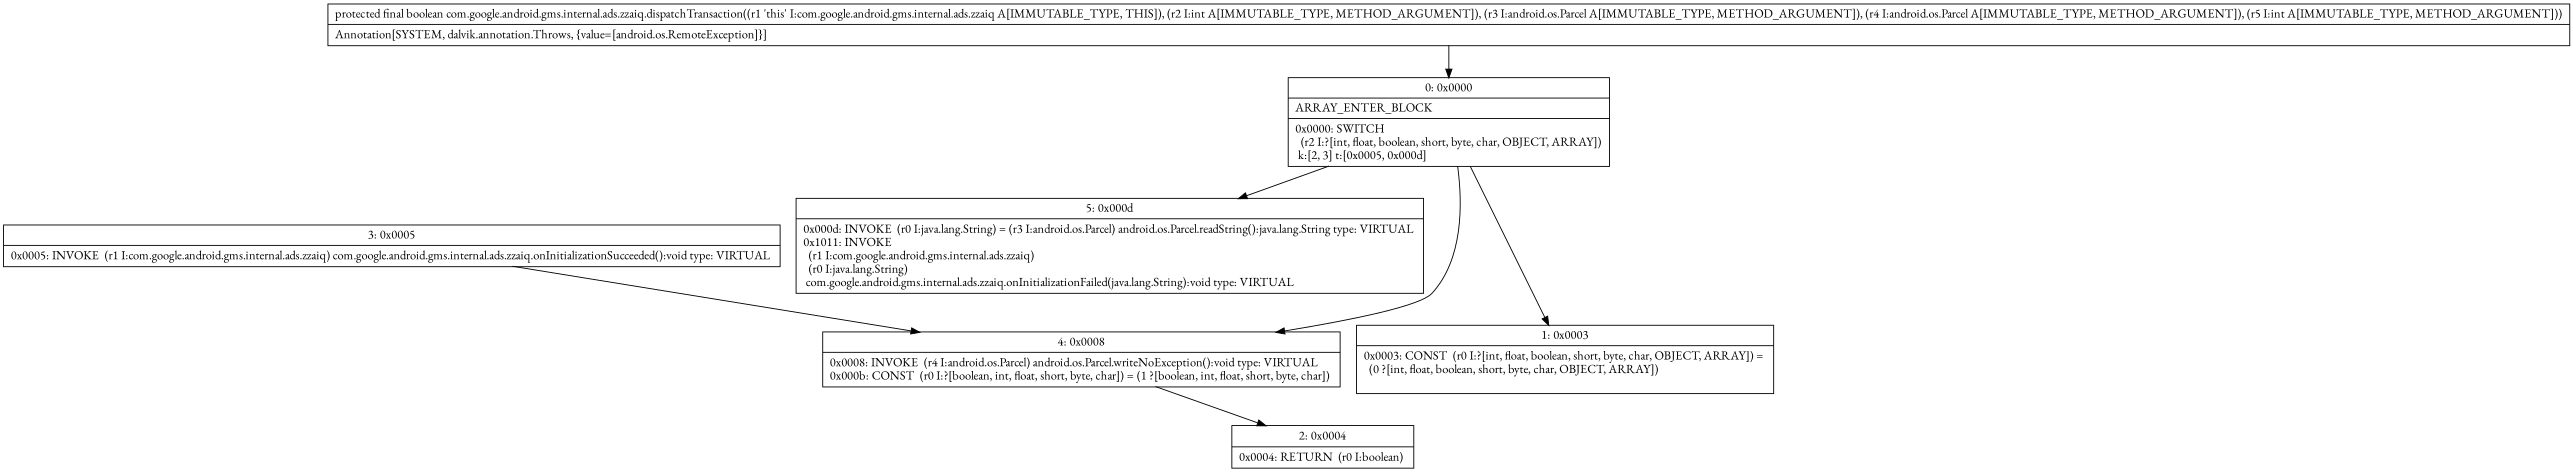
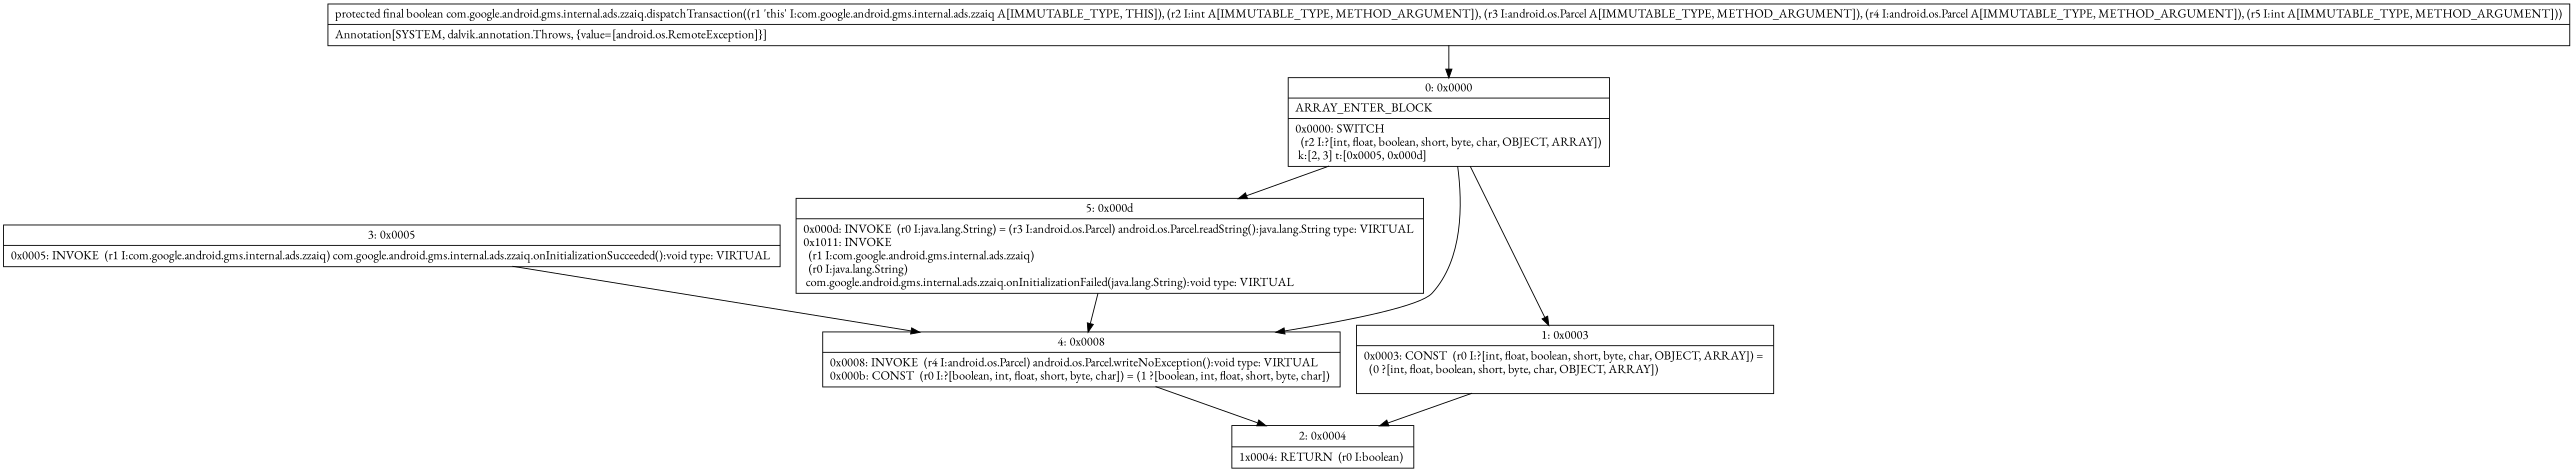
edge "5: 0x000d" -> "4: 0x0008": added
edge "1: 0x0003" -> "2: 0x0004": added
node "2: 0x0004": text "0x0004: RETURN  (r0 I:boolean)" -> "1x0004: RETURN  (r0 I:boolean)"
